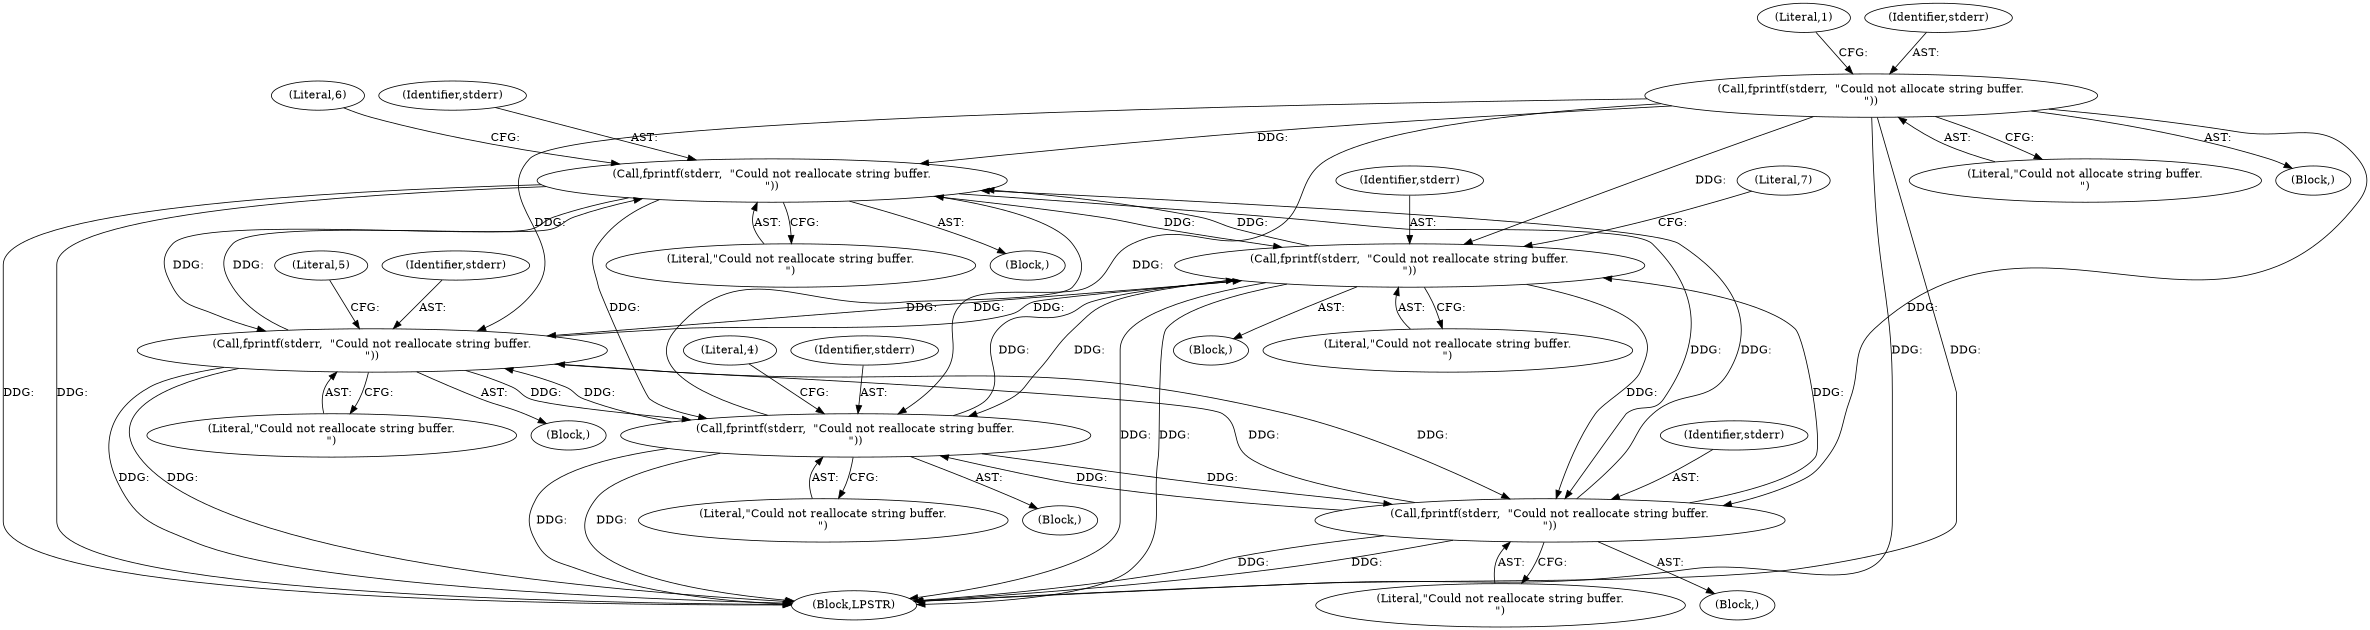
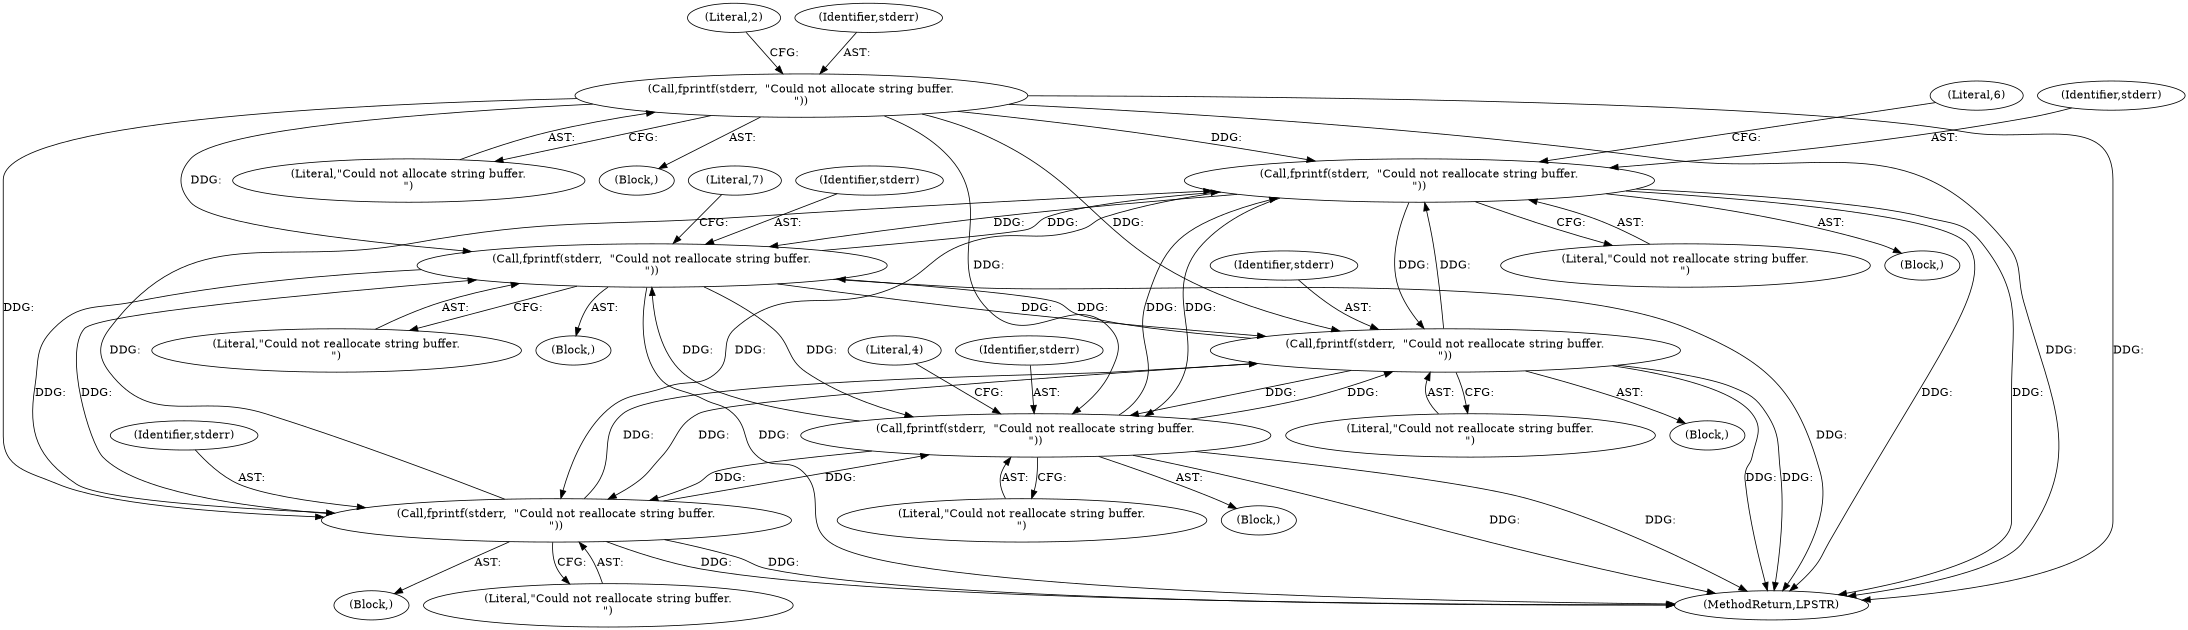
node "(Literal,1)": label "(Literal,1)" -> "(Literal,2)"
node "(Literal,5)": removed
node "(Block,LPSTR)": label "(Block,LPSTR)" -> "(MethodReturn,LPSTR)"
